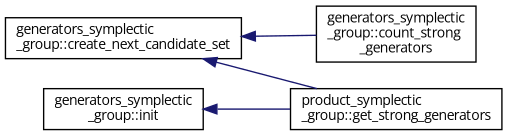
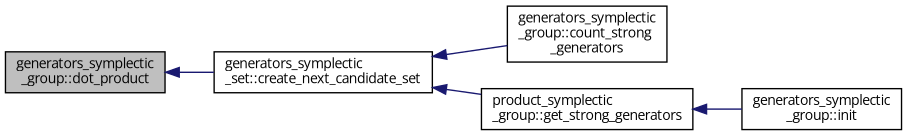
node "generators_symplectic _group::create_next_candidate_set": label "generators_symplectic _group::create_next_candidate_set" -> "generators_symplectic _set::create_next_candidate_set"
node "generators_symplectic _group::dot_product": added
edge "product_symplectic _group::get_strong_generators" -> "generators_symplectic _group::init": reversed
